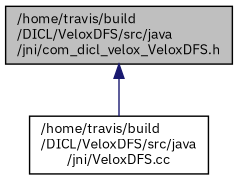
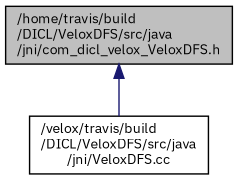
node "/home/travis/build /DICL/VeloxDFS/src/java /jni/VeloxDFS.cc": label "/home/travis/build /DICL/VeloxDFS/src/java /jni/VeloxDFS.cc" -> "/velox/travis/build /DICL/VeloxDFS/src/java /jni/VeloxDFS.cc"
